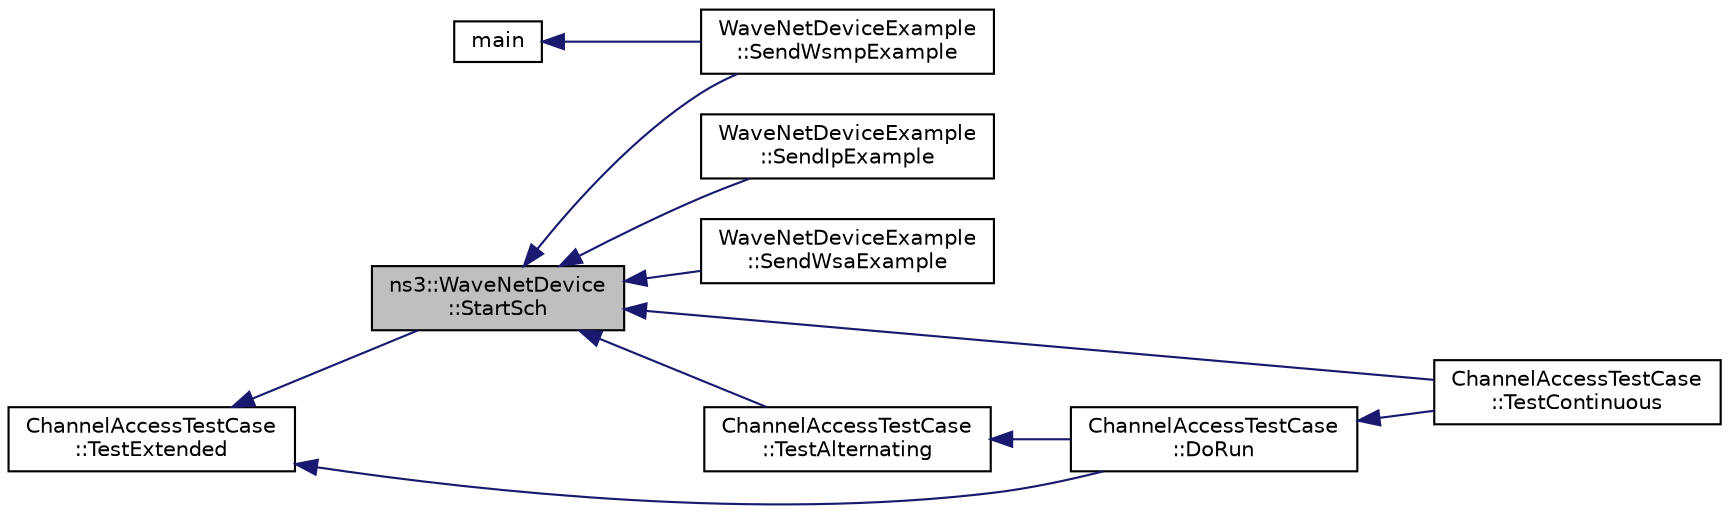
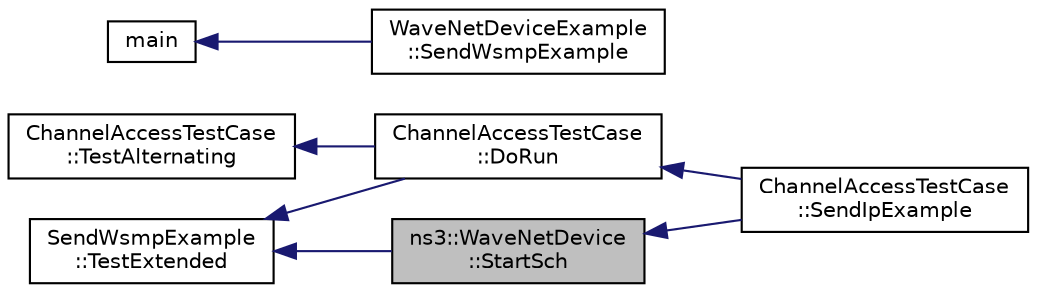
node "WaveNetDeviceExample ::SendIpExample": removed
edge "WaveNetDeviceExample ::SendWsmpExample" -> "ns3::WaveNetDevice ::StartSch": removed
node "WaveNetDeviceExample ::SendWsaExample": removed
edge "ChannelAccessTestCase ::TestAlternating" -> "ns3::WaveNetDevice ::StartSch": removed
node "ChannelAccessTestCase ::TestContinuous": label "ChannelAccessTestCase ::TestContinuous" -> "ChannelAccessTestCase ::SendIpExample"
node "ChannelAccessTestCase ::TestExtended": label "ChannelAccessTestCase ::TestExtended" -> "SendWsmpExample ::TestExtended"
